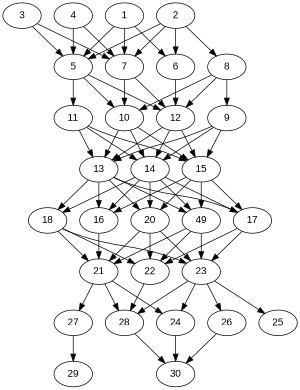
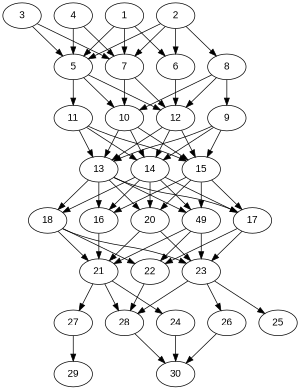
edge "20" -> "22": removed
edge "23" -> "24": removed
